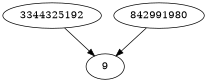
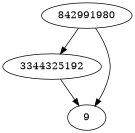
edge "842991980" -> "3344325192": added
